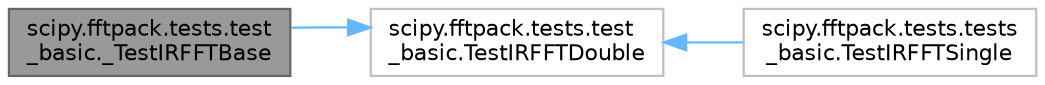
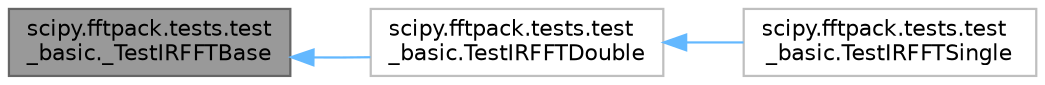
edge "scipy.fftpack.tests.test _basic._TestIRFFTBase" -> "scipy.fftpack.tests.test _basic.TestIRFFTDouble": reversed
node "scipy.fftpack.tests.tests _basic.TestIRFFTSingle": label "scipy.fftpack.tests.tests _basic.TestIRFFTSingle" -> "scipy.fftpack.tests.test _basic.TestIRFFTSingle"
